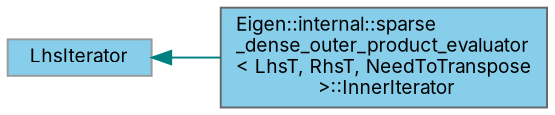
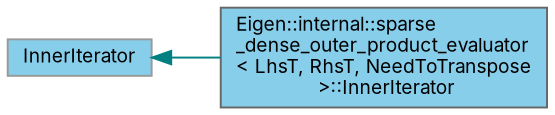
node "LhsIterator": label "LhsIterator" -> "InnerIterator"
